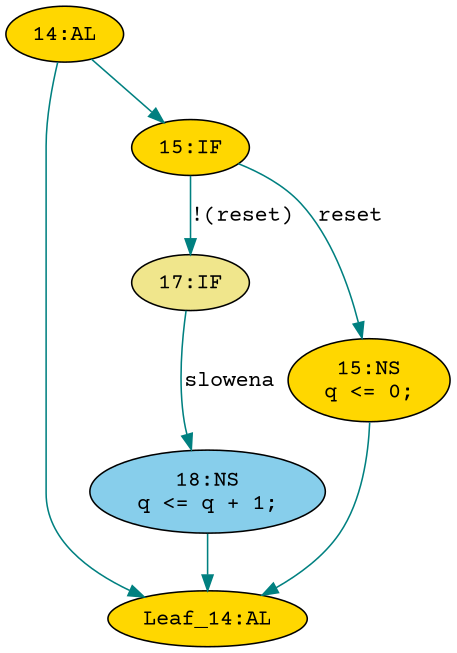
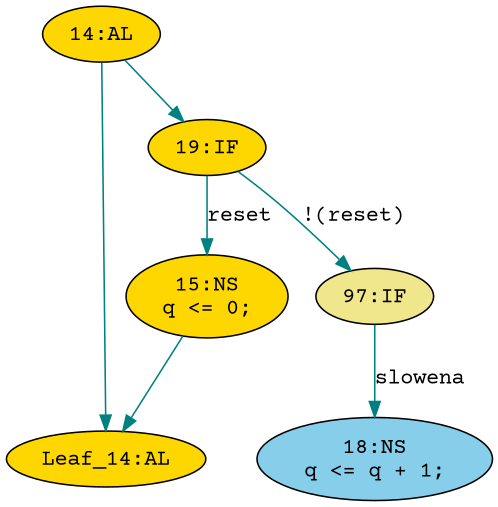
node "15:IF": label "15:IF" -> "19:IF"
node "17:IF": label "17:IF" -> "97:IF"
edge "18:NS q <= q + 1;" -> "Leaf_14:AL": removed
